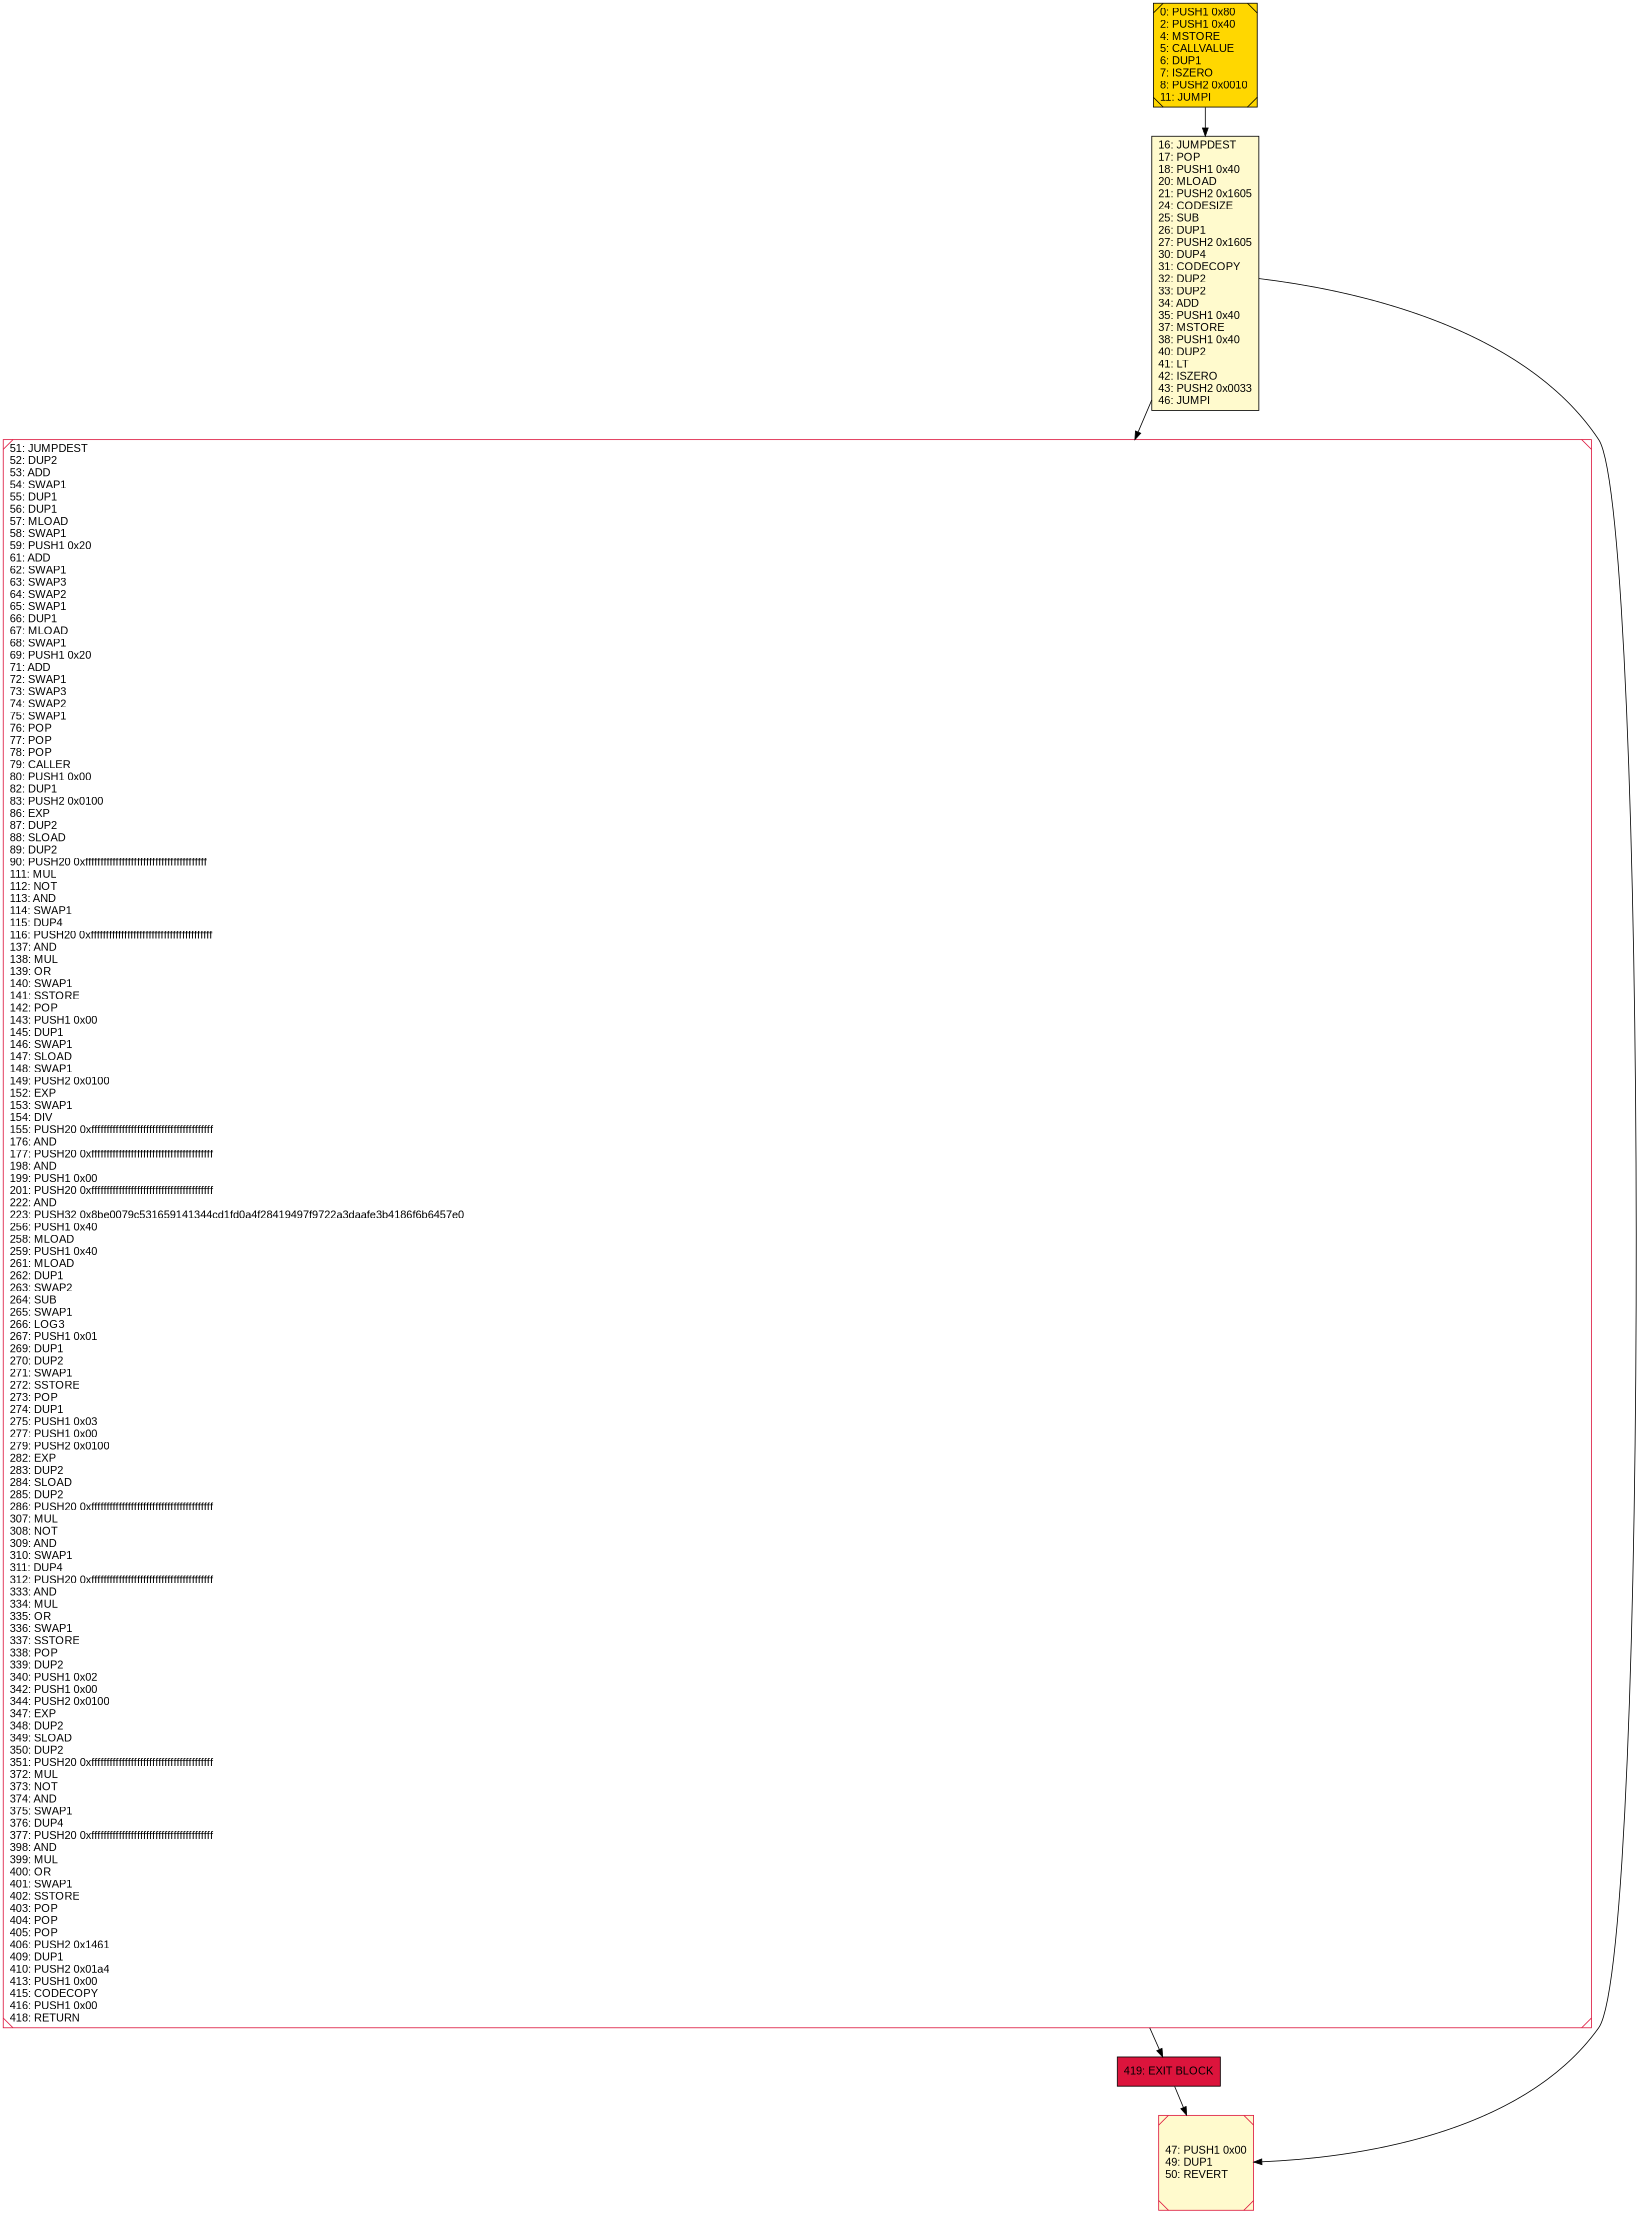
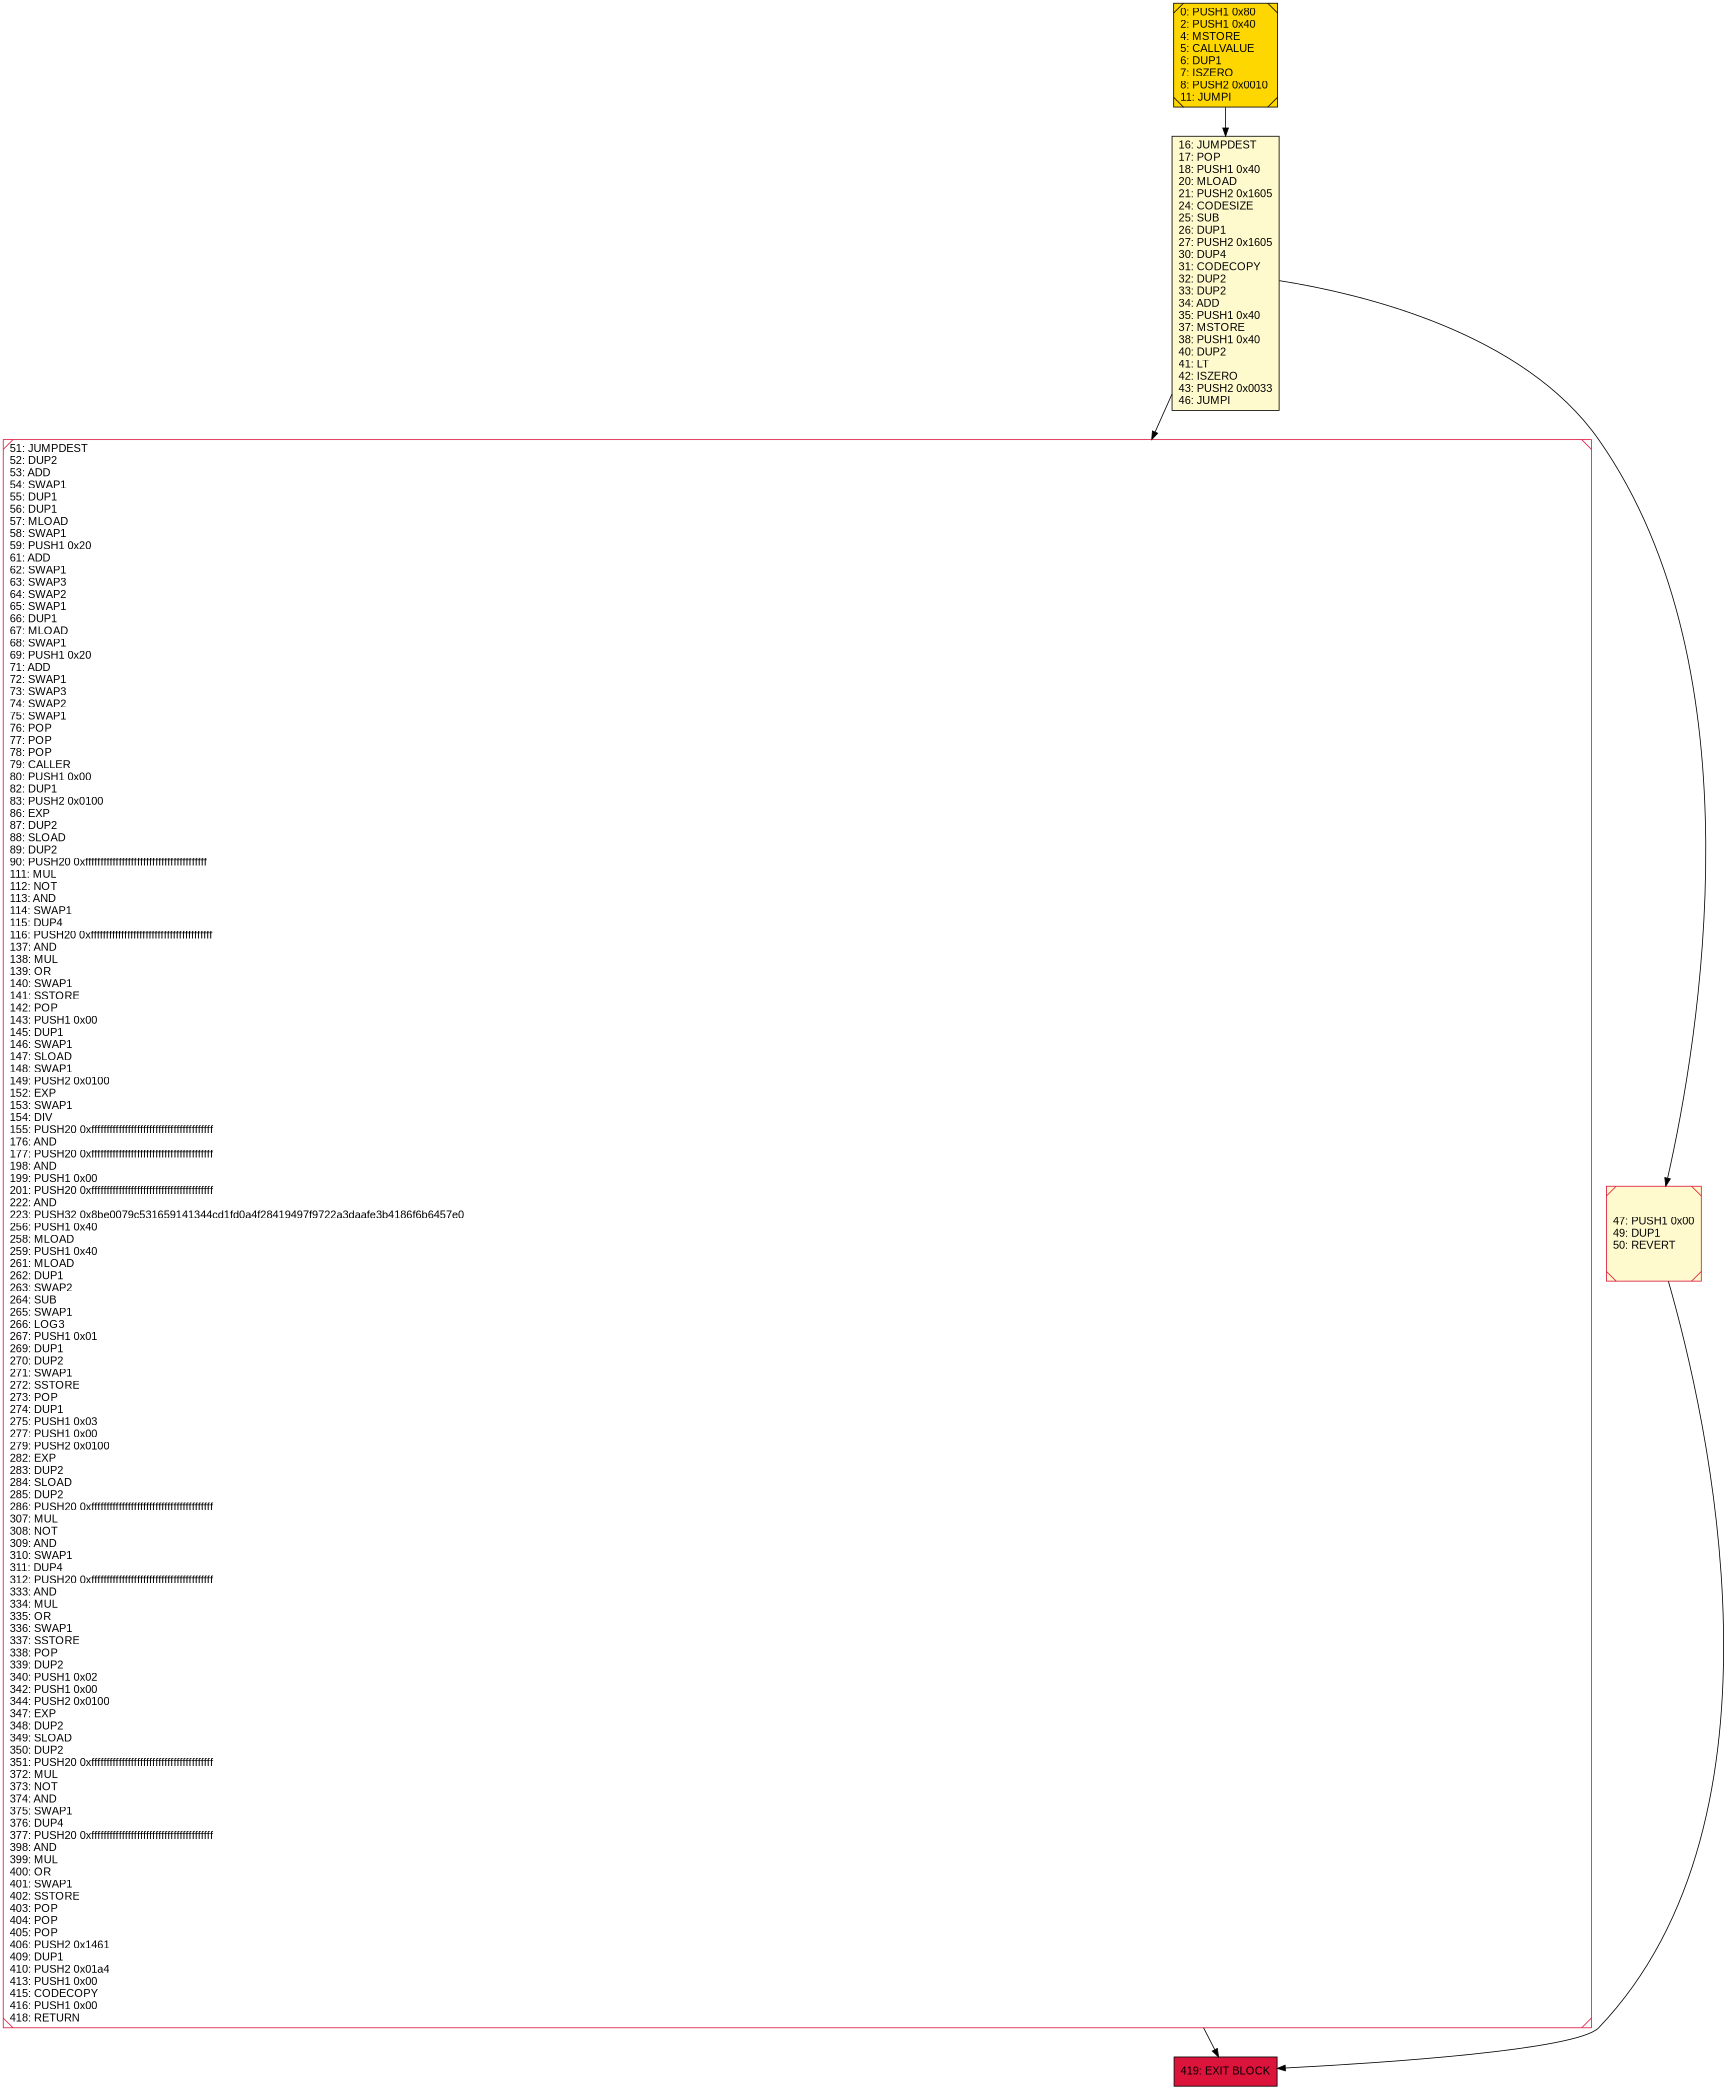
edge "419: EXIT BLOCK" -> "47: PUSH1 0x00 49: DUP1 50: REVERT": reversed
